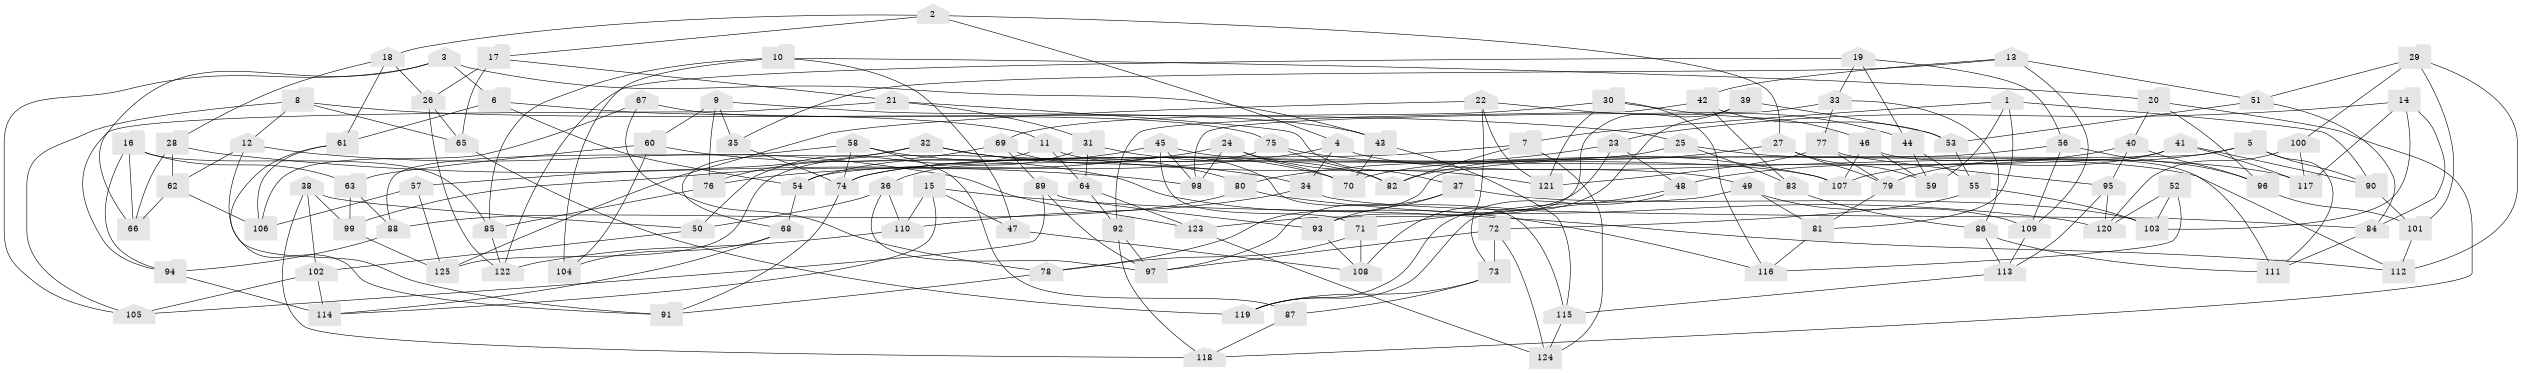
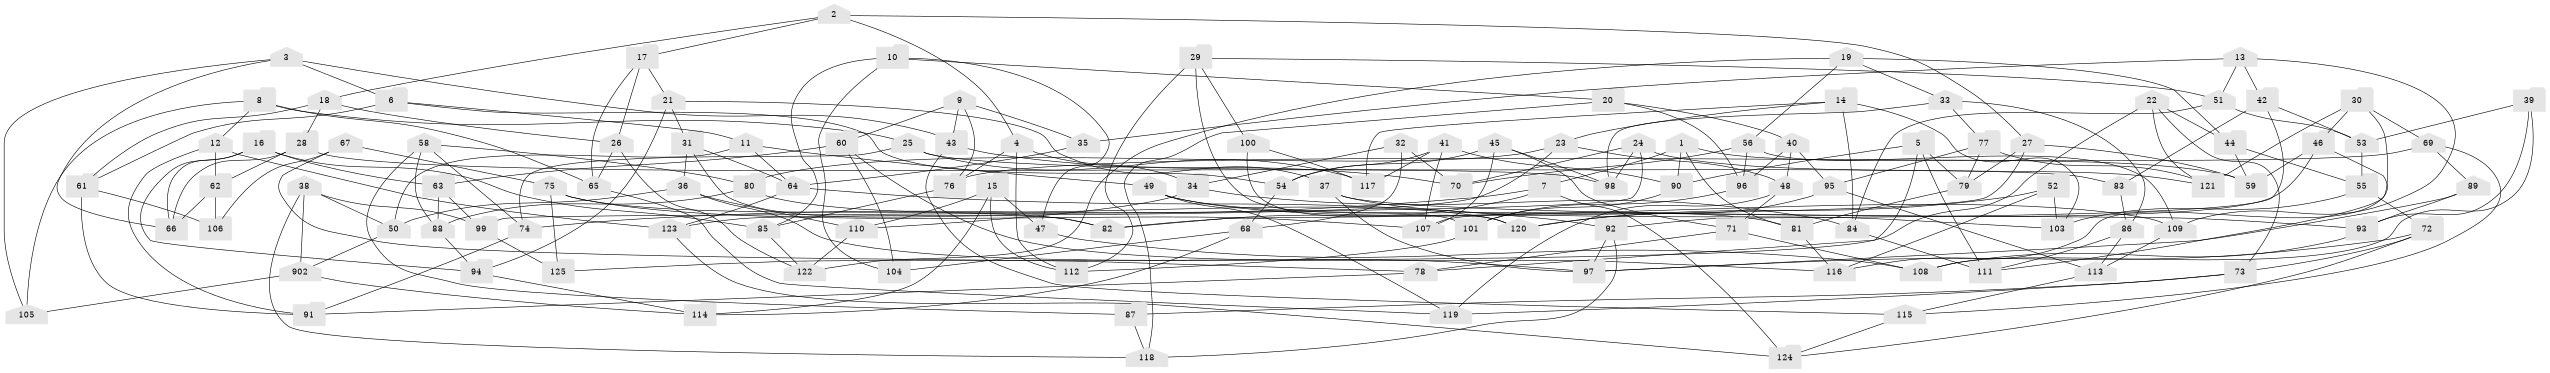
edge "35" -- "74": now "35" -- "64"
node "57": removed
node "102": label "102" -> "902"
edge "89" -- "105": removed
